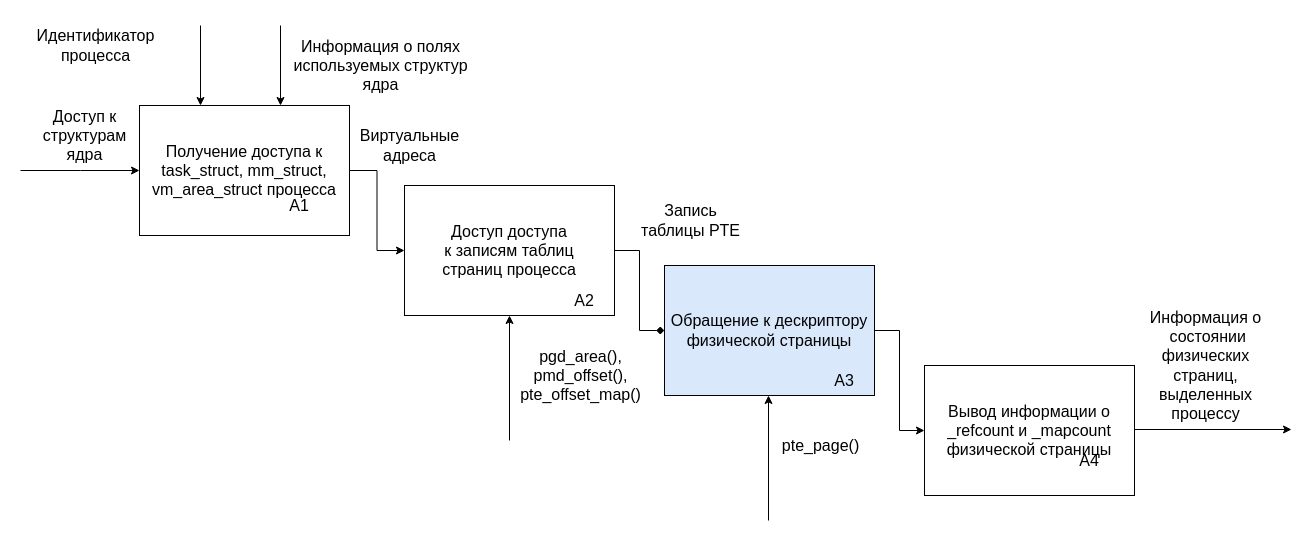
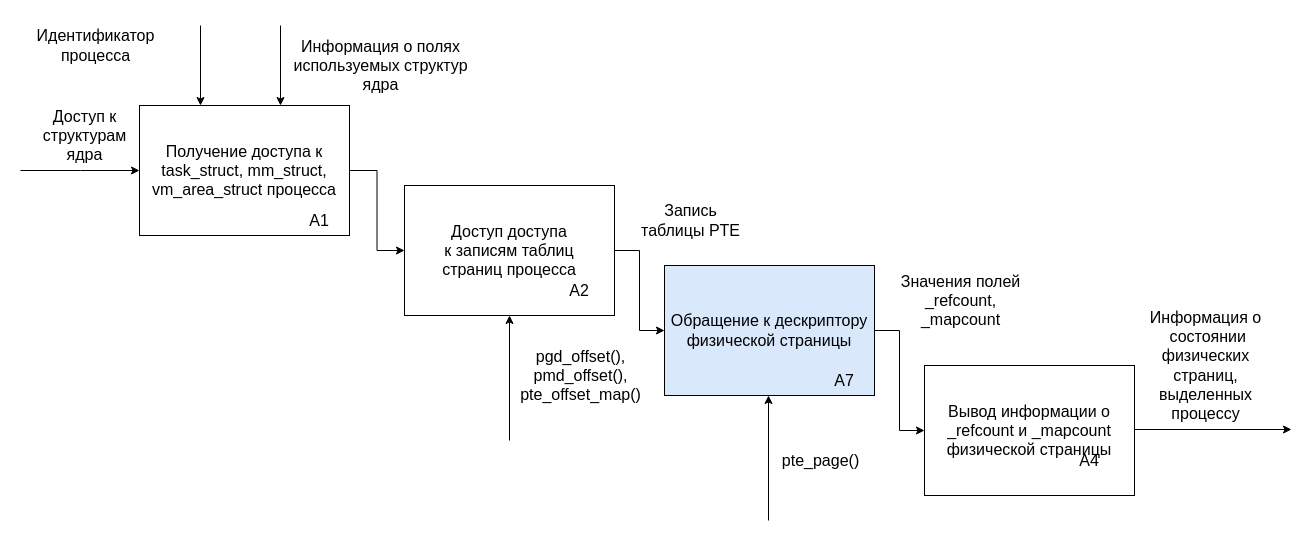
node "Виртуальныеадреса": removed
node "А1": moved (300, 206) -> (320, 221)
node "А2": moved (585, 301) -> (580, 291)
node "Значения полей_refcount, _mapcount": added
edge "Доступ доступак записям таблиц страниц процесса" -> "Обращение к дескриптору физической страницы": arrowhead diamond -> classic
node "pgd_area(),pmd_offset(),pte_offset_map()": label "pgd_area(),pmd_offset(),pte_offset_map()" -> "pgd_offset(),pmd_offset(),pte_offset_map()"
node "А3": label "А3" -> "А7"
node "pte_page()": moved (821, 446) -> (821, 461)
